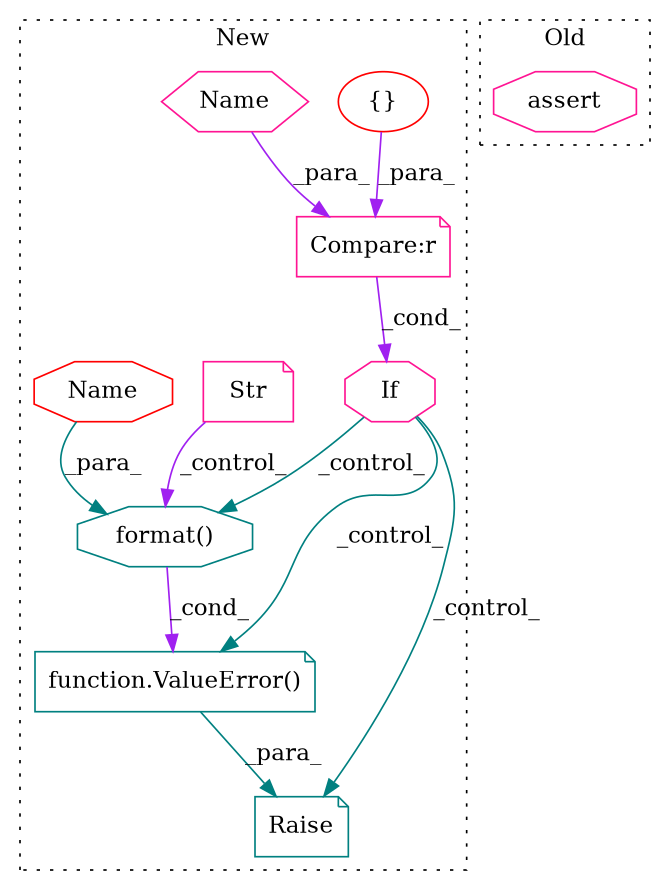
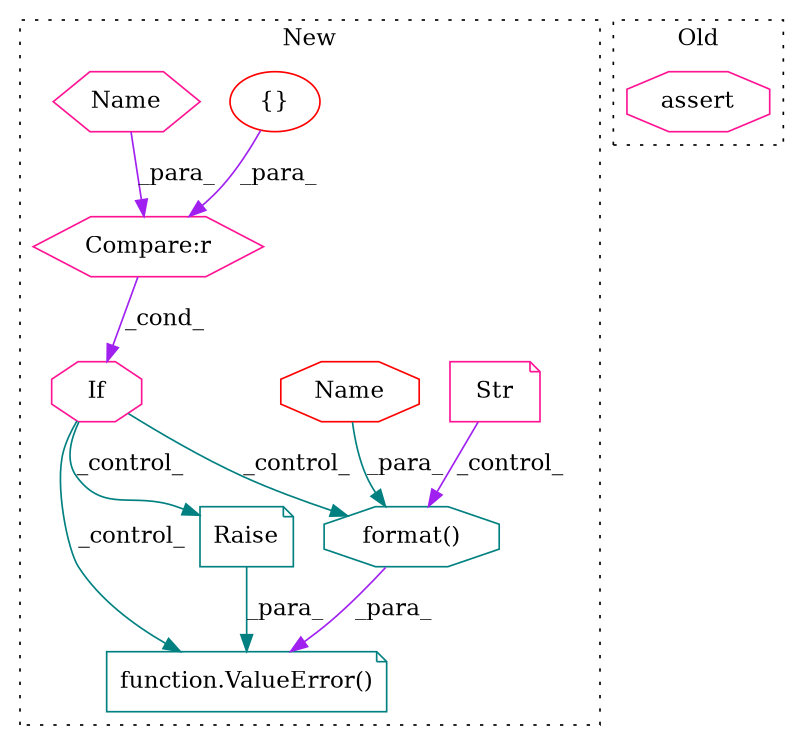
node "Compare:r": shape note -> hexagon
edge "format()" -> "function.ValueError()": label "_cond_" -> "_para_"
edge "function.ValueError()" -> "Raise": reversed
